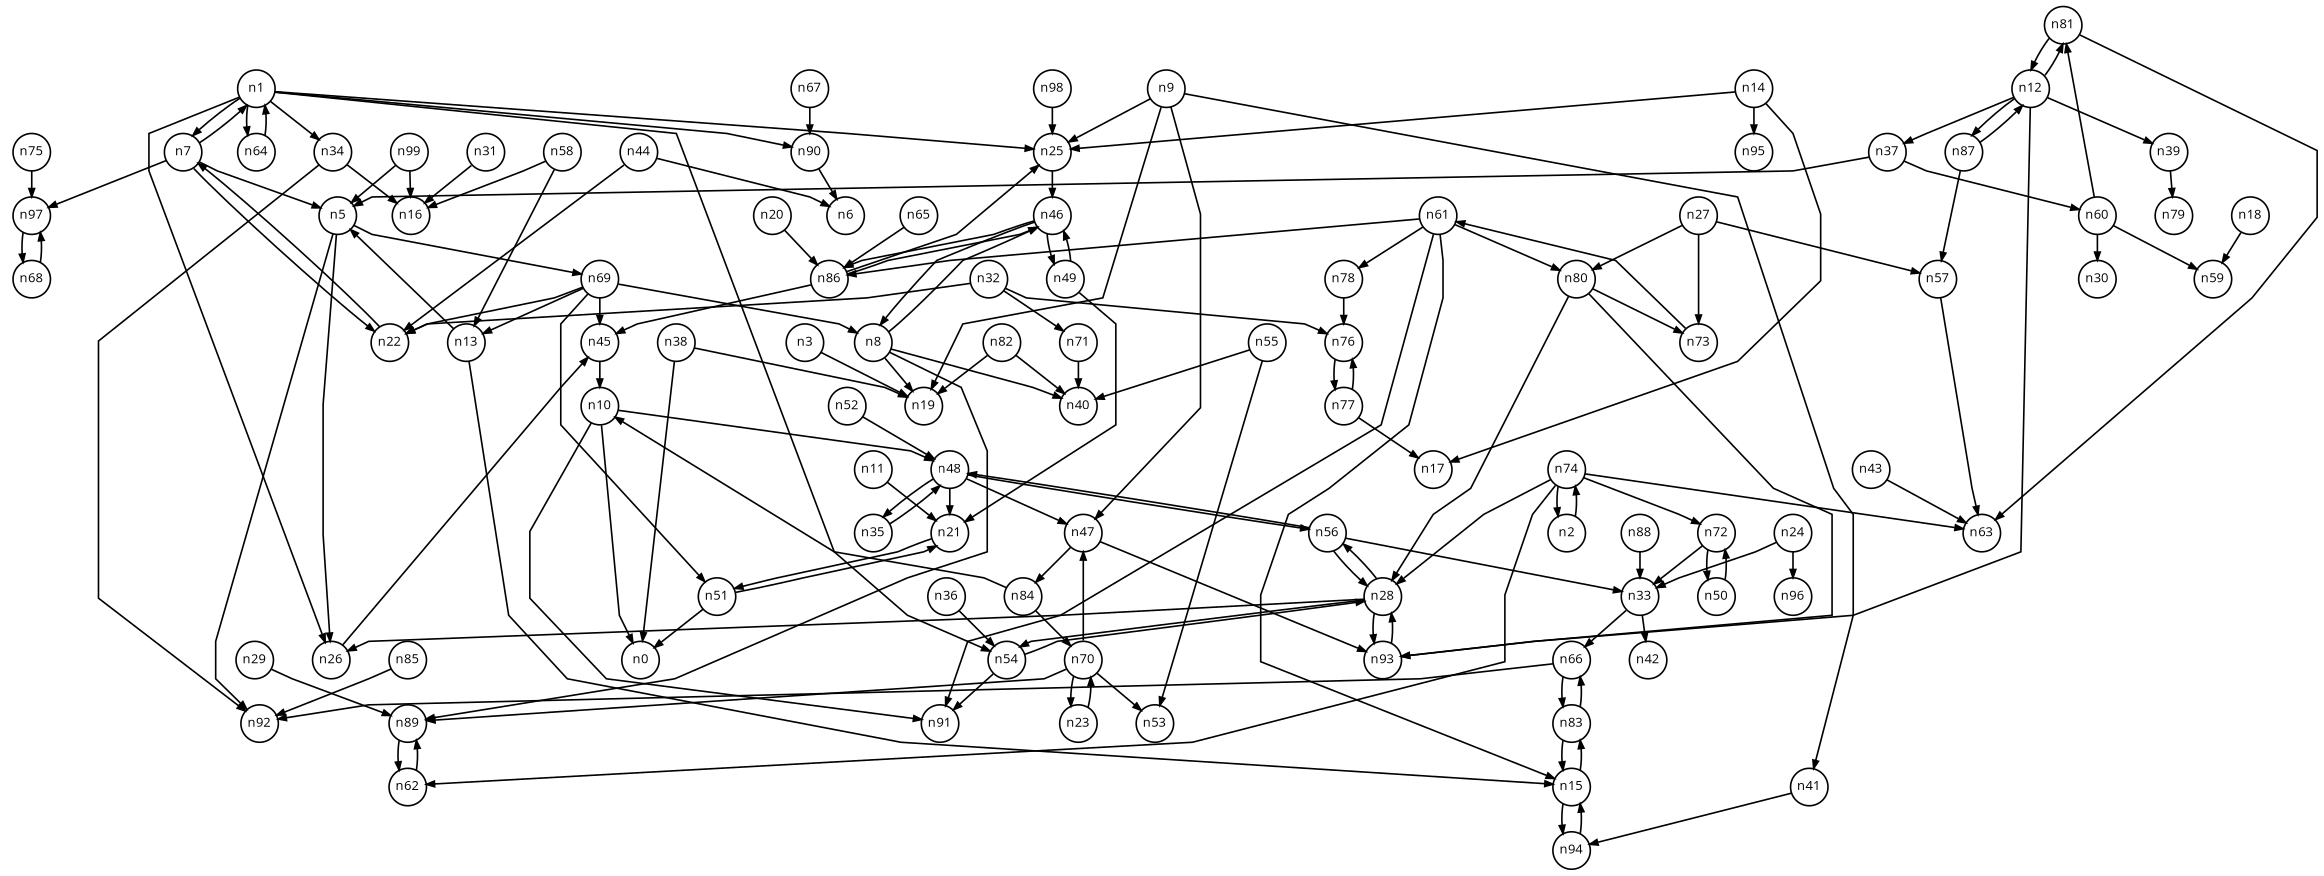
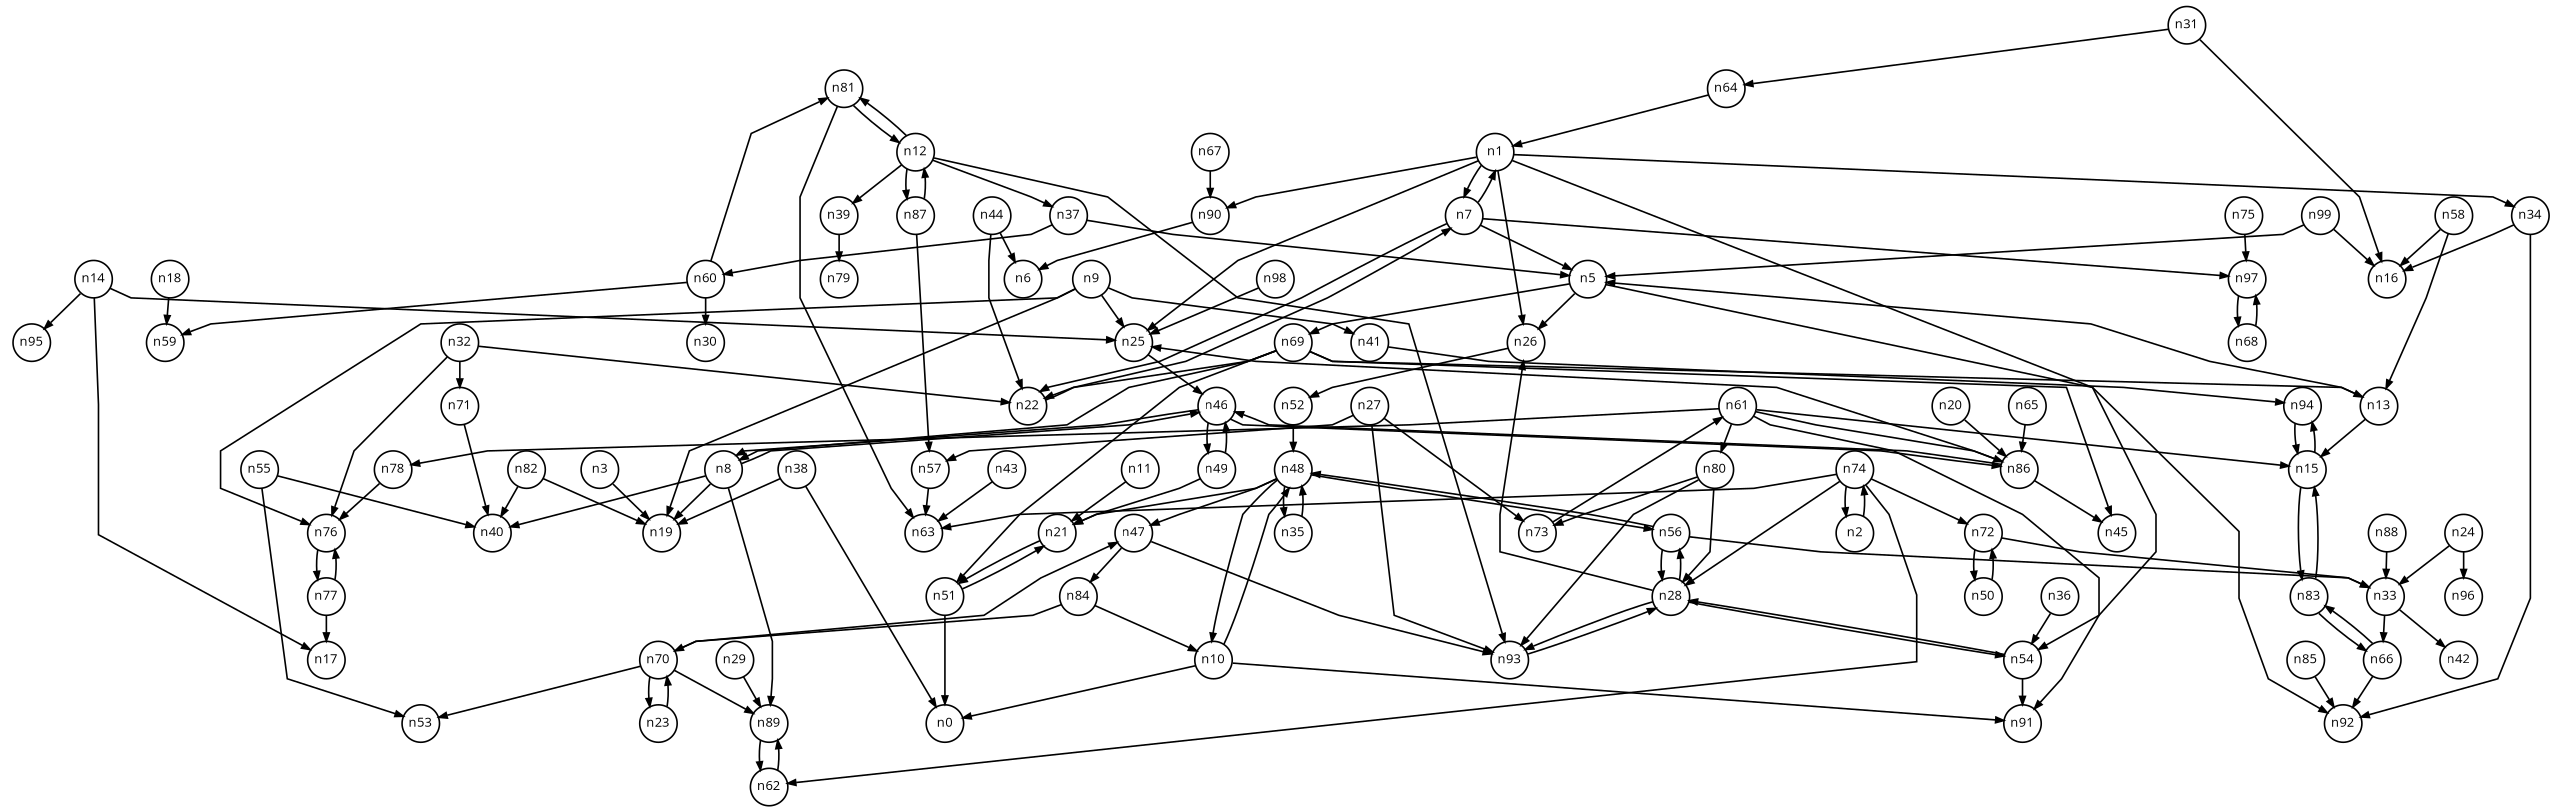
edge "n1" -> "n64": now "n31" -> "n64"
edge "n27" -> "n80": now "n27" -> "n93"
edge "n9" -> "n47": now "n9" -> "n76"
edge "n45" -> "n10": now "n48" -> "n10"
edge "n26" -> "n45": now "n26" -> "n52"
